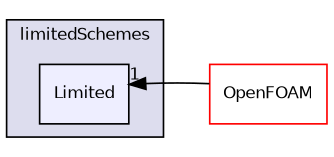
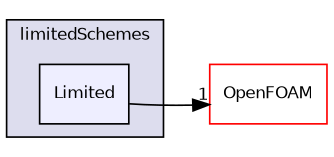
edge "OpenFOAM" -> "Limited": reversed
